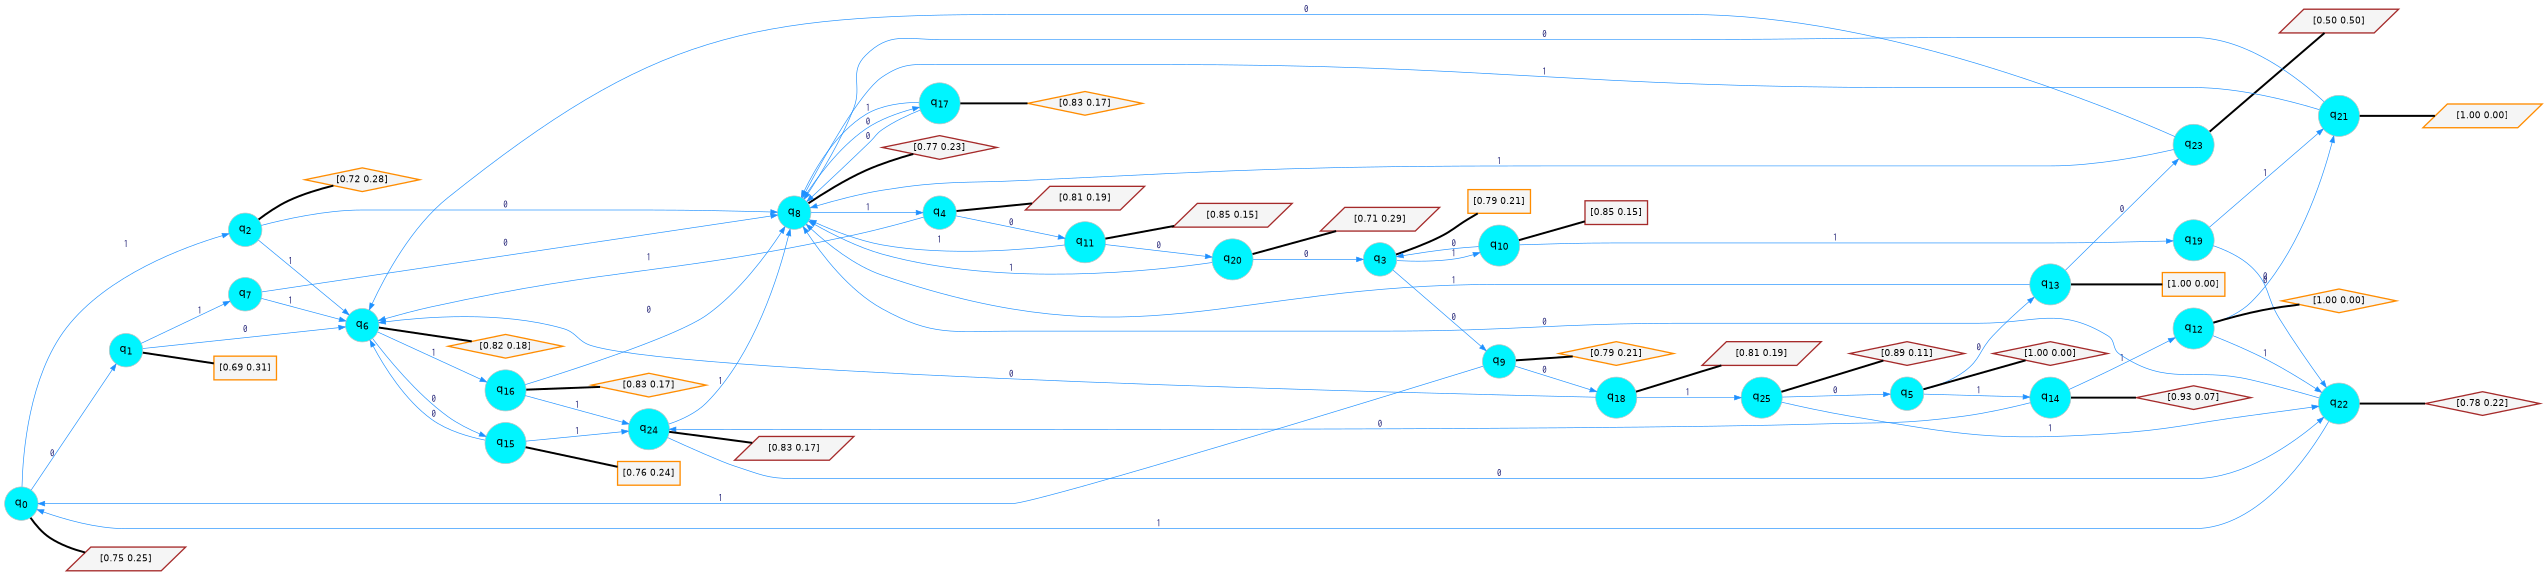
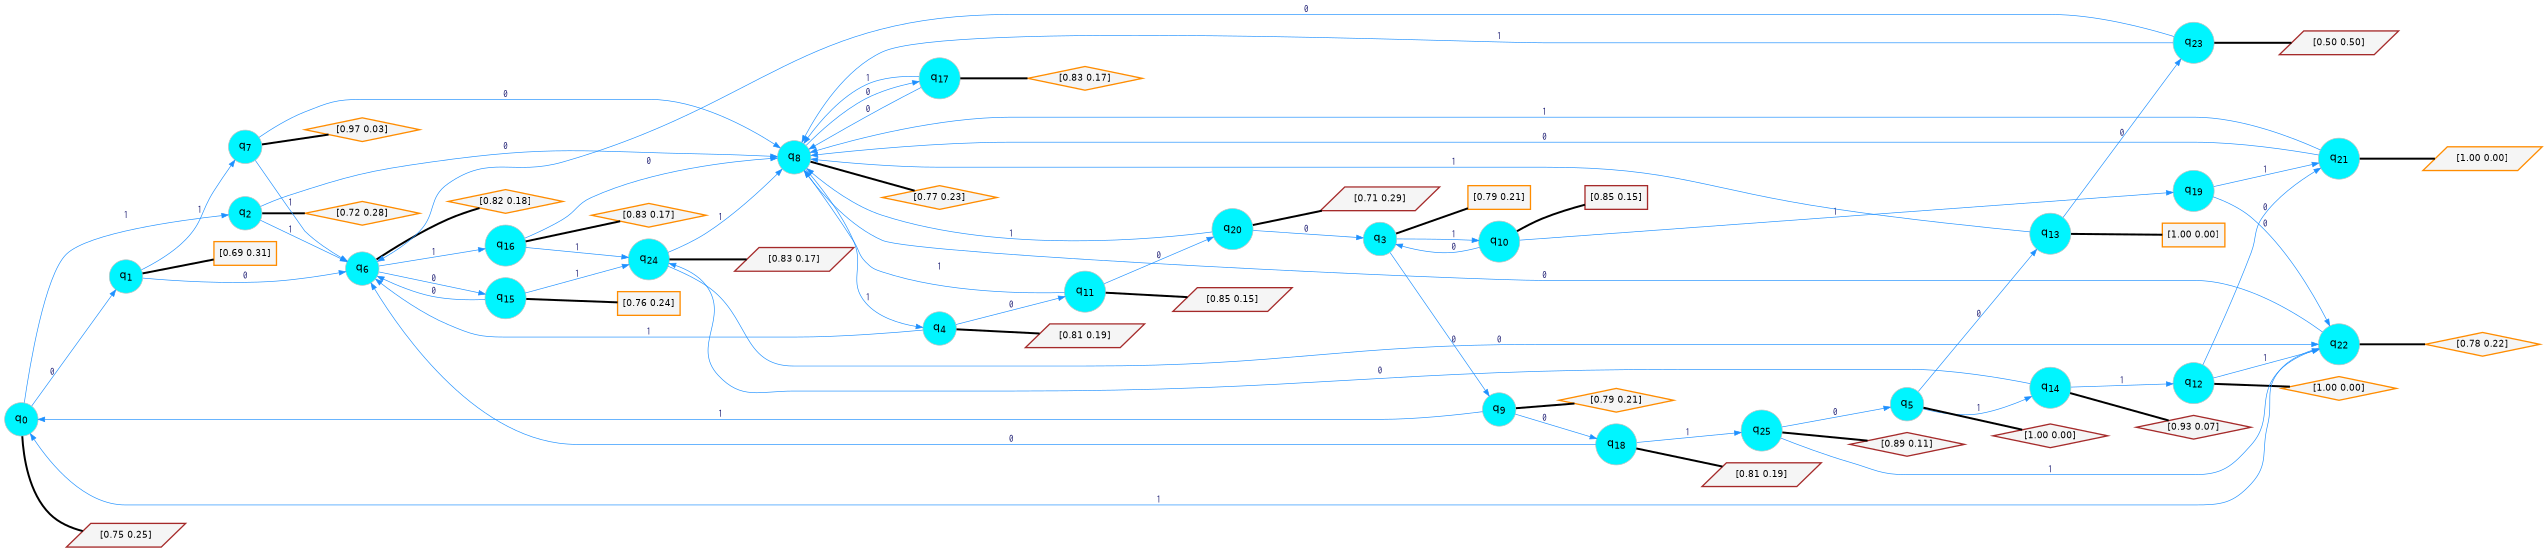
node "[0.97 0.03]": added
node "[0.77 0.23]": color brown -> darkorange
node "[0.78 0.22]": color brown -> darkorange
